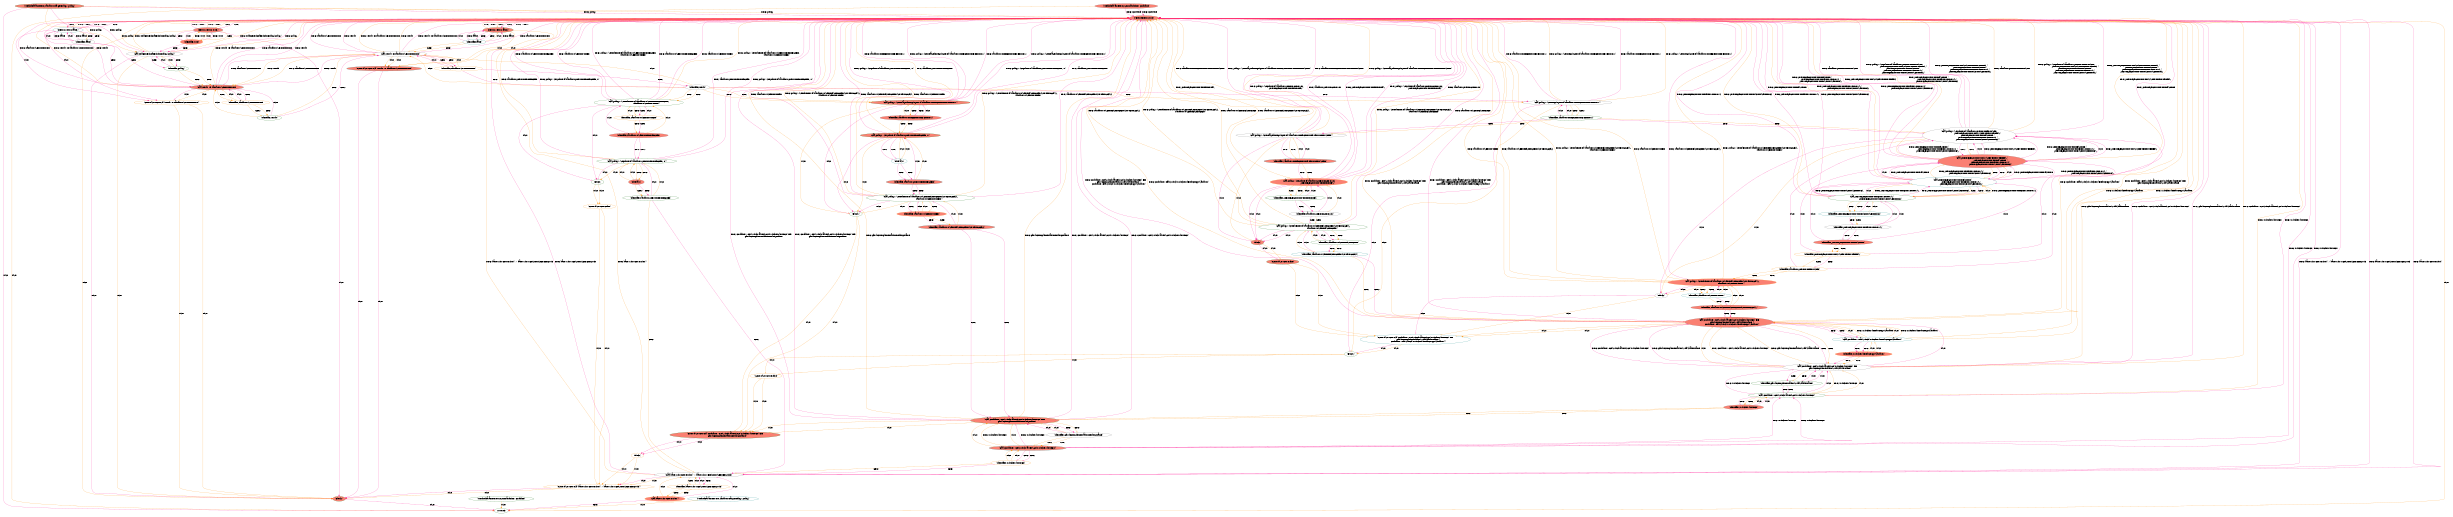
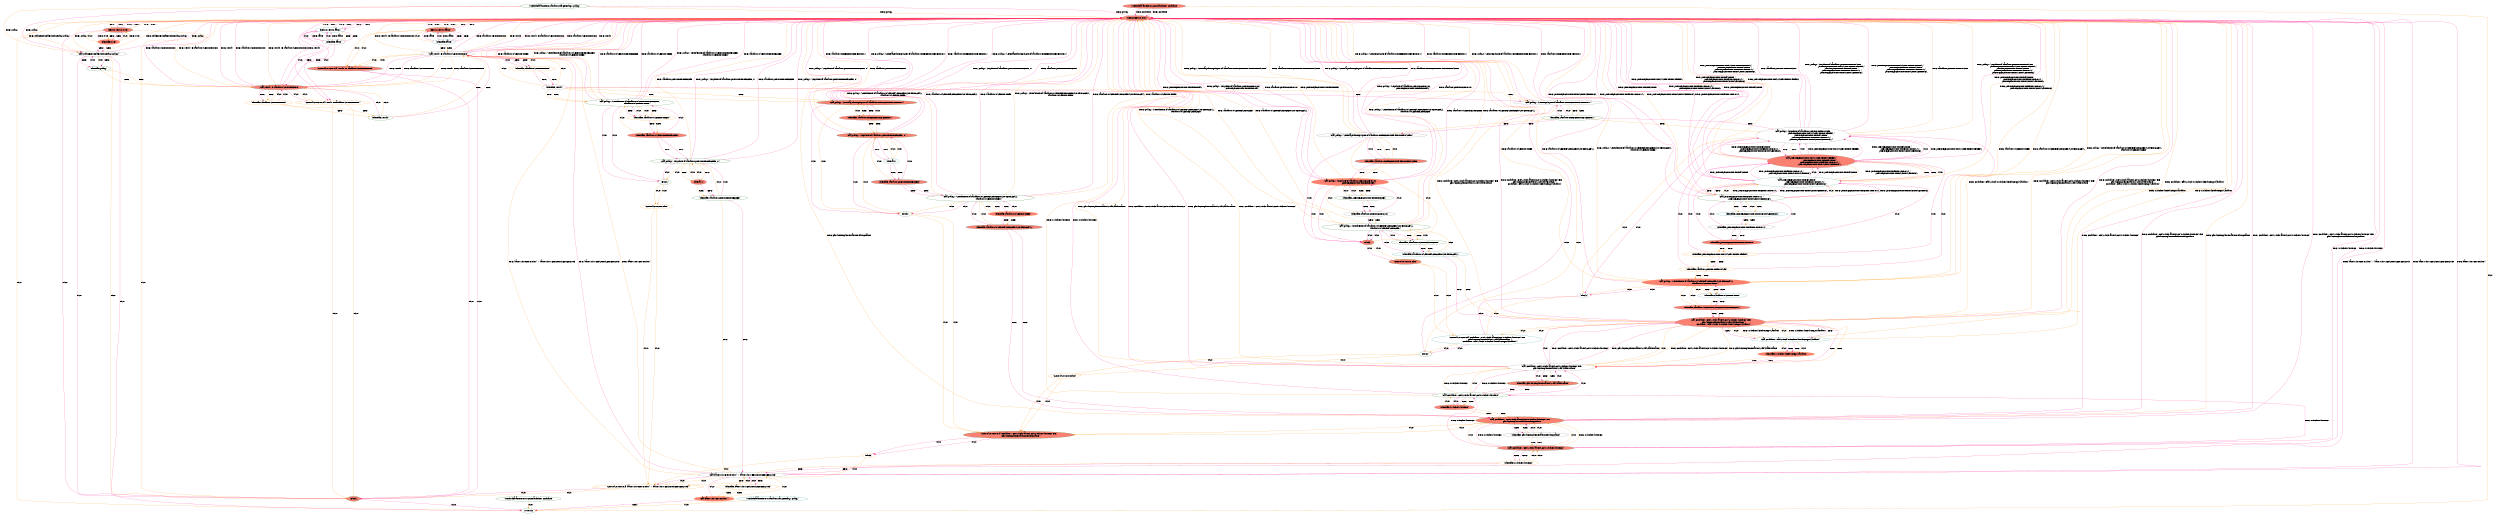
node "(MethodParameterIn,sandbox::TargetPolicy* policy)": fillcolor salmon -> white
node "(Identifier,gfx::kGLImplementationSwiftShaderName)": fillcolor white -> salmon
edge "(MethodParameterIn,sandbox::TargetPolicy* policy)" -> "1000103": now "(Call,AddGenericDllEvictionPolicy(policy))" -> "1000103"
